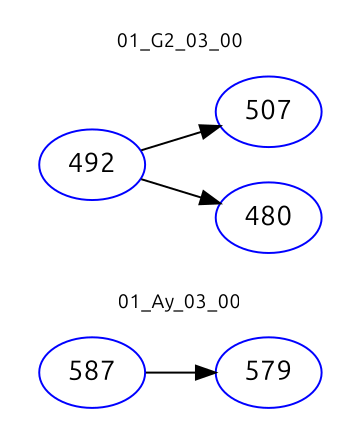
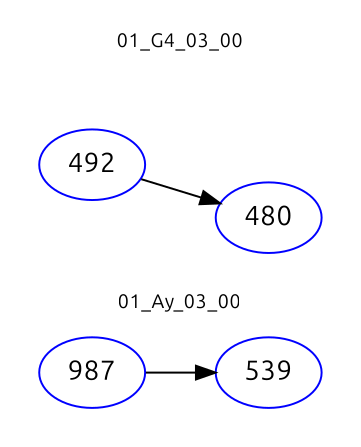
cluster "01_G2_03_00": label "01_G2_03_00" -> "01_G4_03_00"
node "507": removed
node "587": label "587" -> "987"
node "579": label "579" -> "539"
